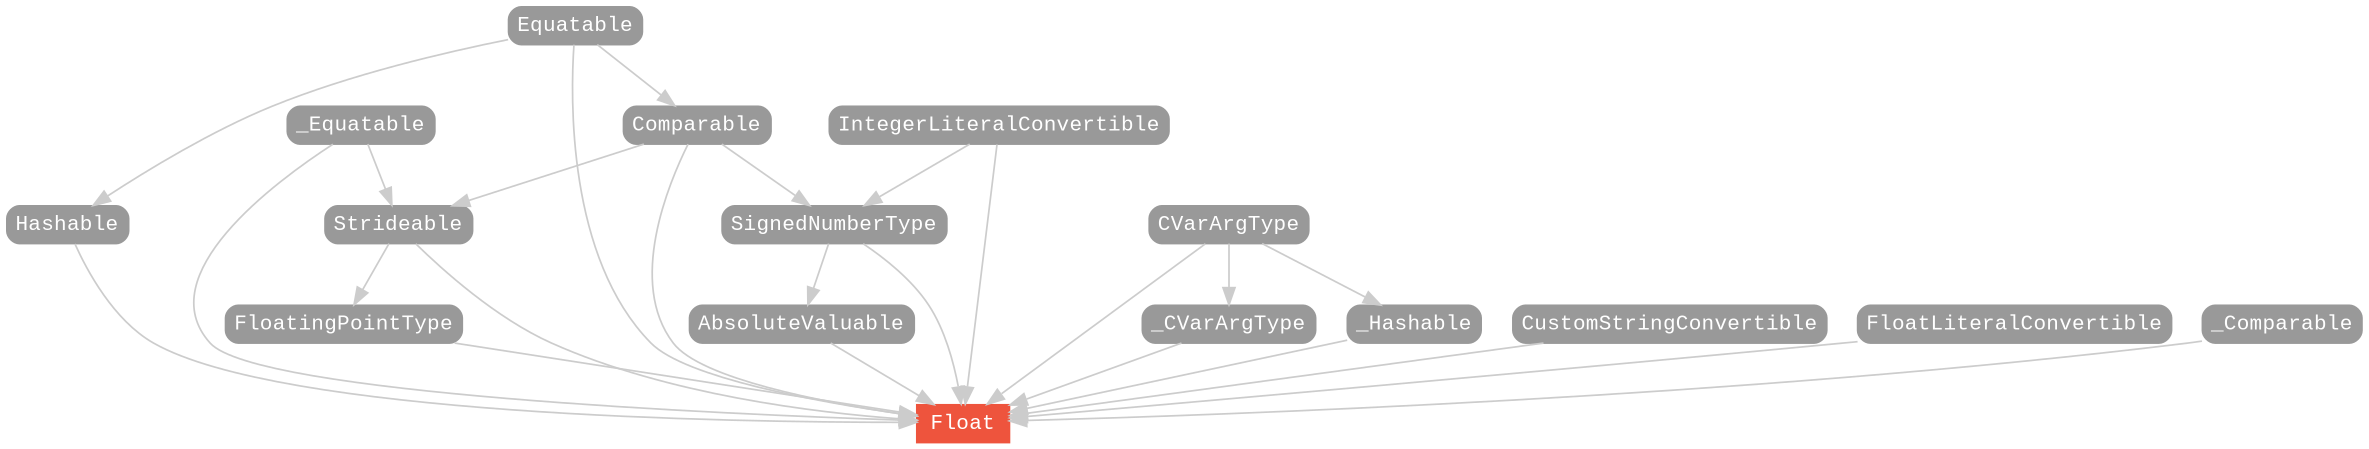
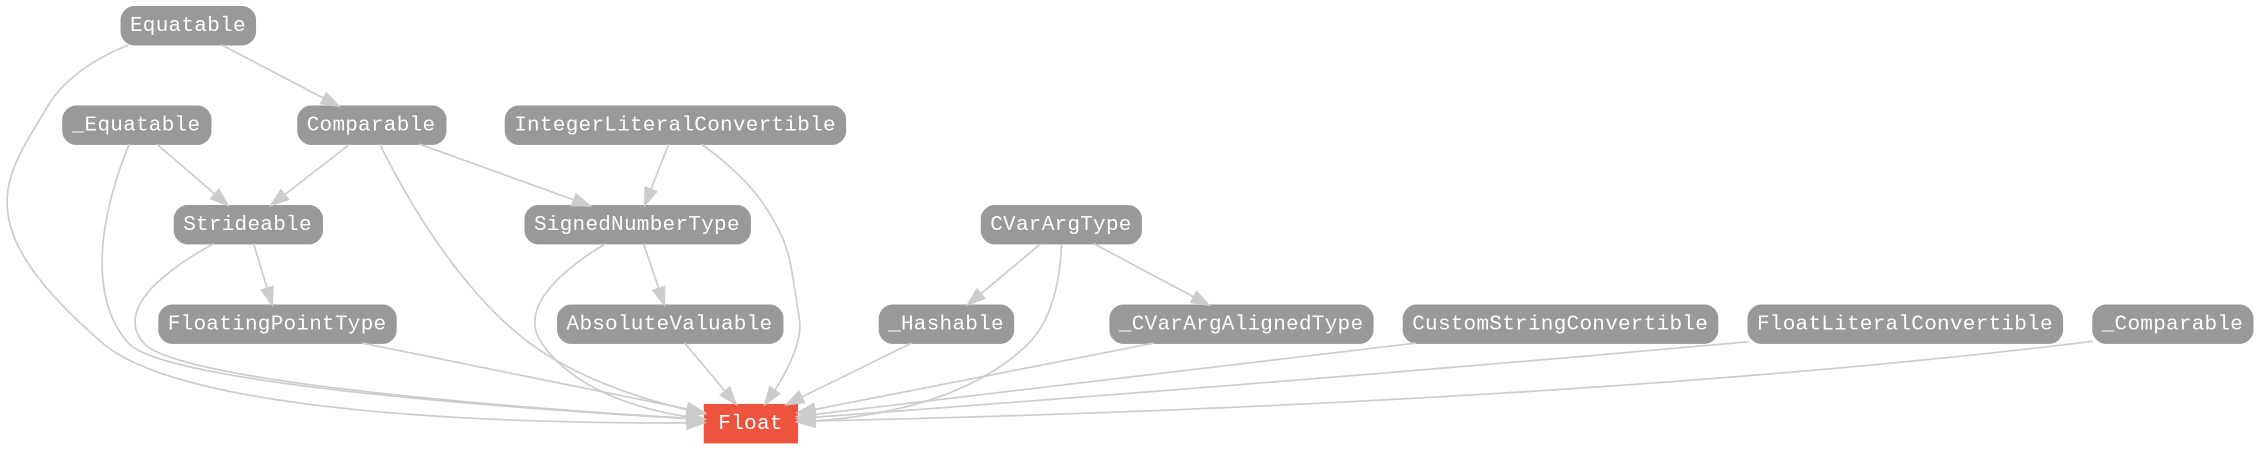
node "Hashable": removed
node "_CVarArgType": label "_CVarArgType" -> "_CVarArgAlignedType"
